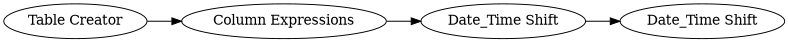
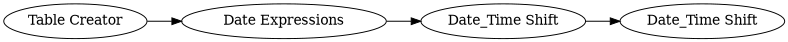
node "Column Expressions": label "Column Expressions" -> "Date Expressions"
